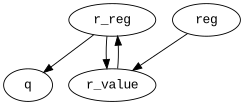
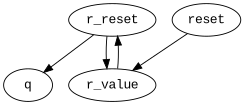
node "r_reg": label "r_reg" -> "r_reset"
node "reg": label "reg" -> "reset"
